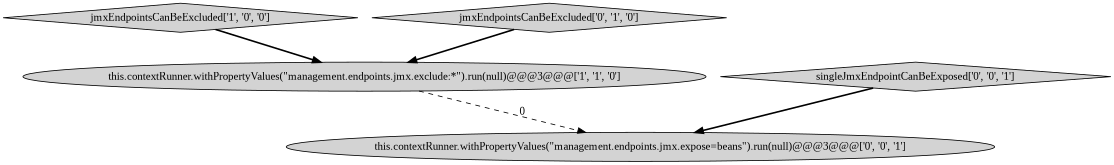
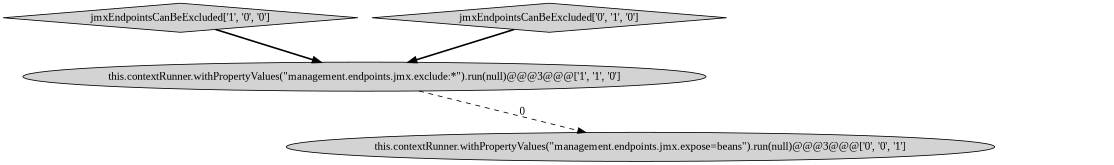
node "singleJmxEndpointCanBeExposed['0', '0', '1']": removed
